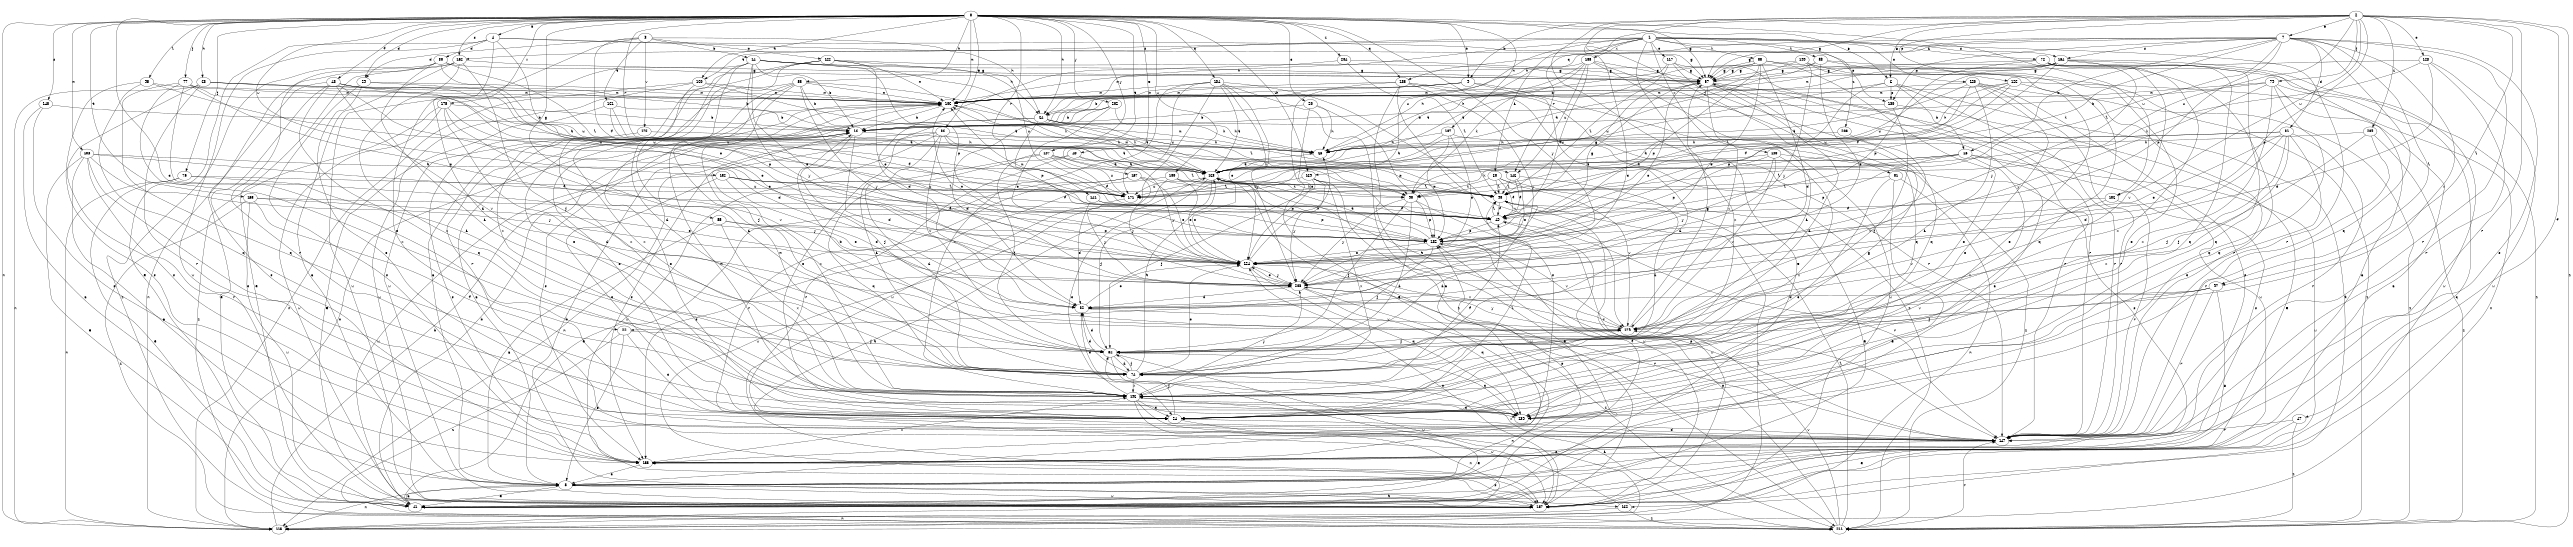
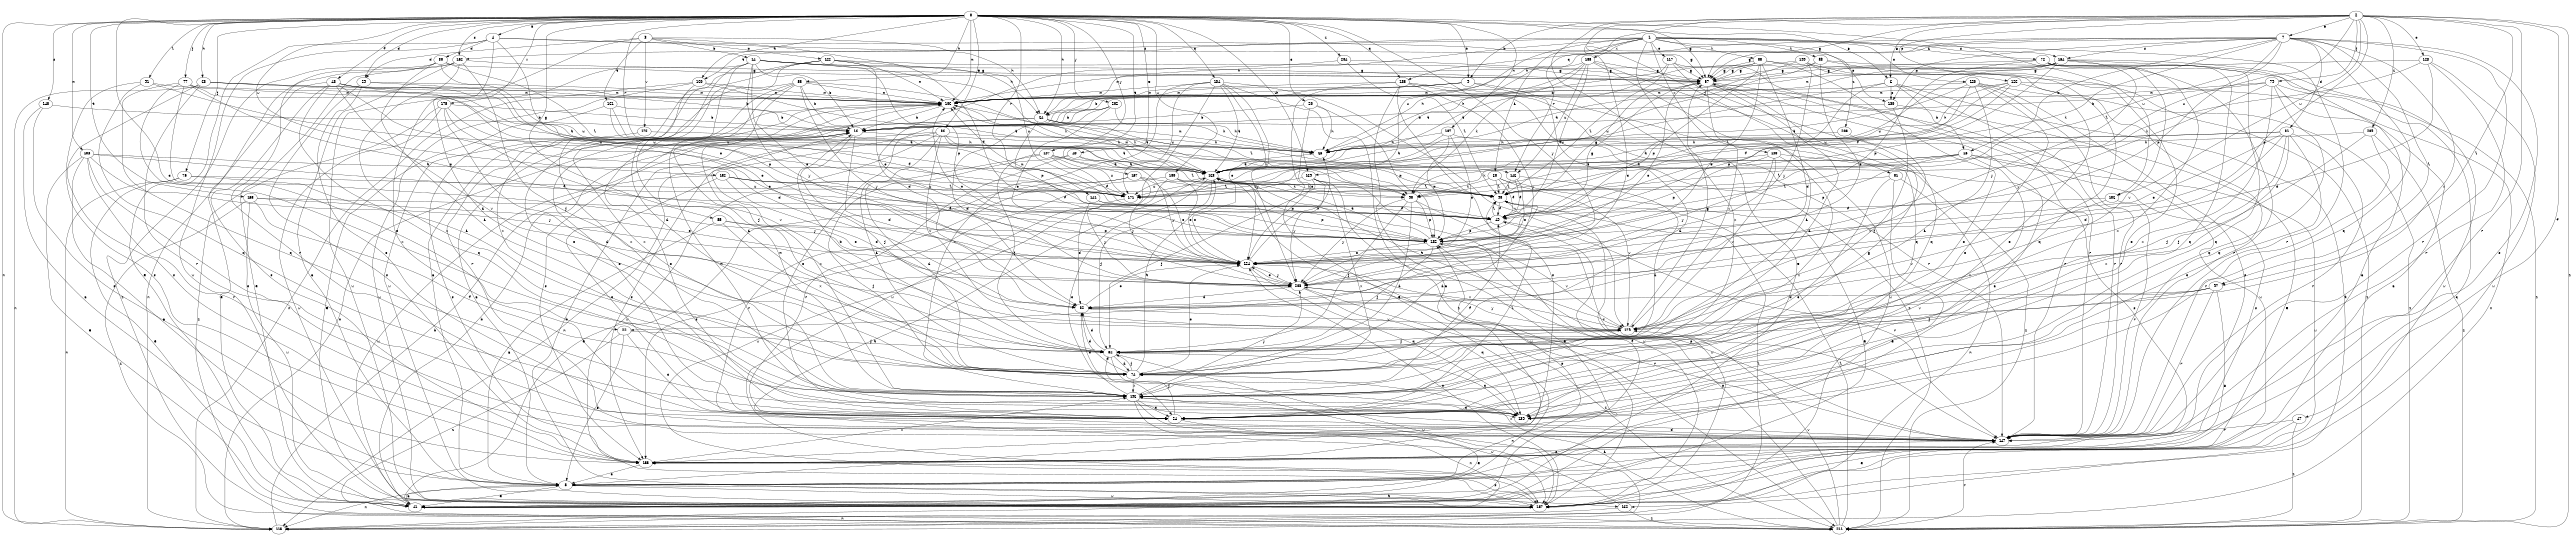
node "95": label "95" -> "91"
edge "3" -> "49": now "3" -> "132"
edge "40" -> "139": label "q" -> "j"
edge "55" -> "196": now "55" -> "82"
